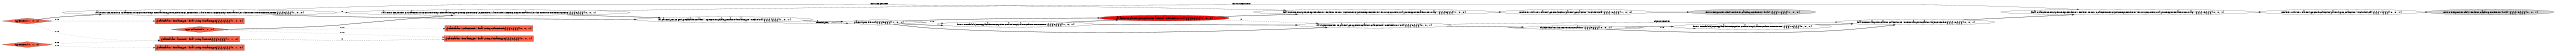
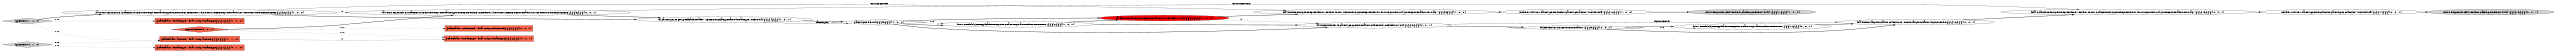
node "typeAction['1', '0', '0']": fillcolor tomato -> lightgray
node "typeAction['0', '1', '0']": fillcolor tomato -> lightgray
